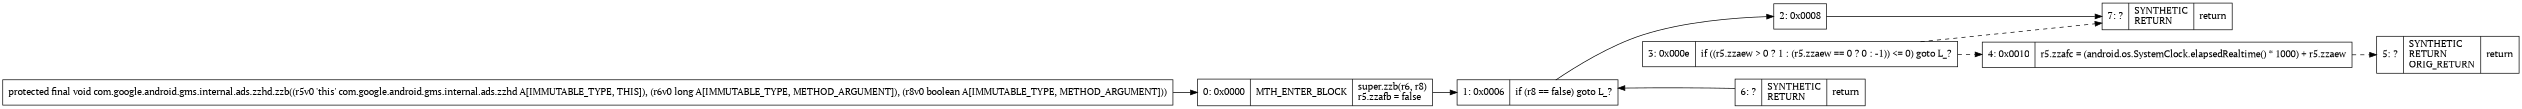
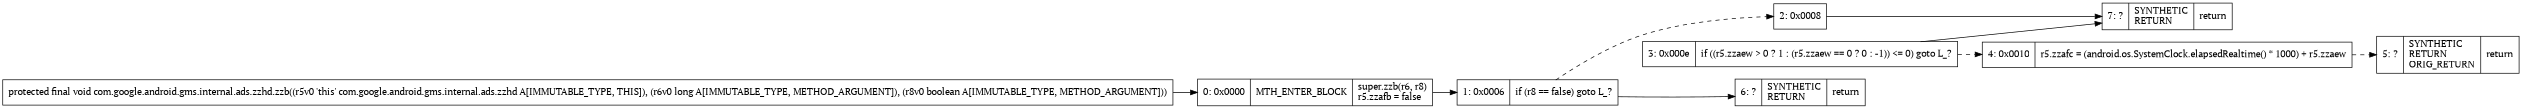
edge "1: 0x0006" -> "2: 0x0008": style solid -> dashed
edge "3: 0x000e" -> "7: ?": style dashed -> solid
edge "6: ?" -> "1: 0x0006": reversed
